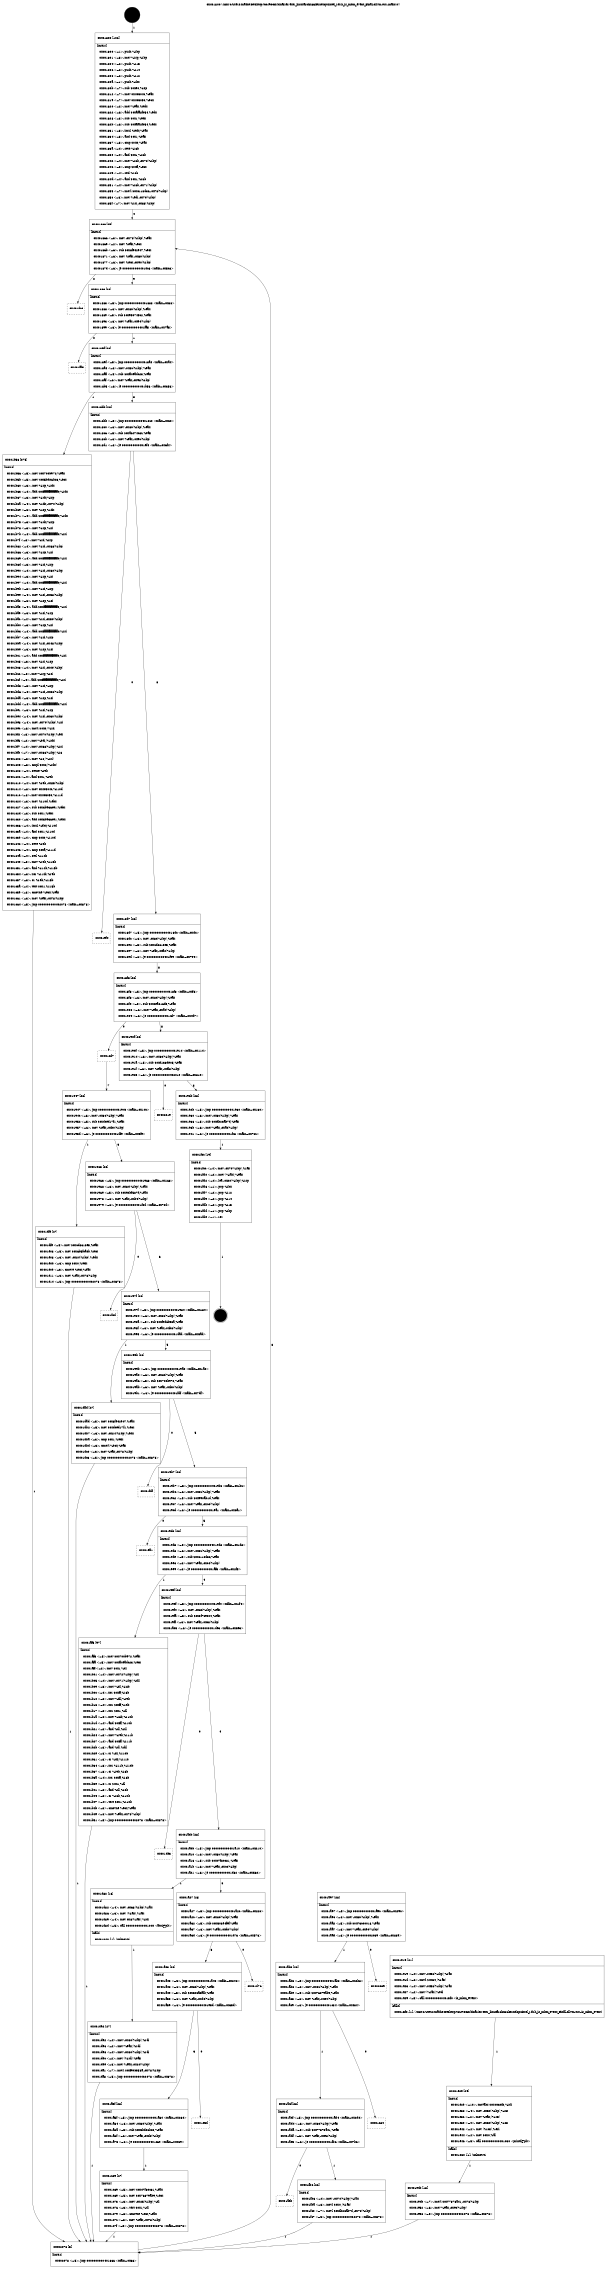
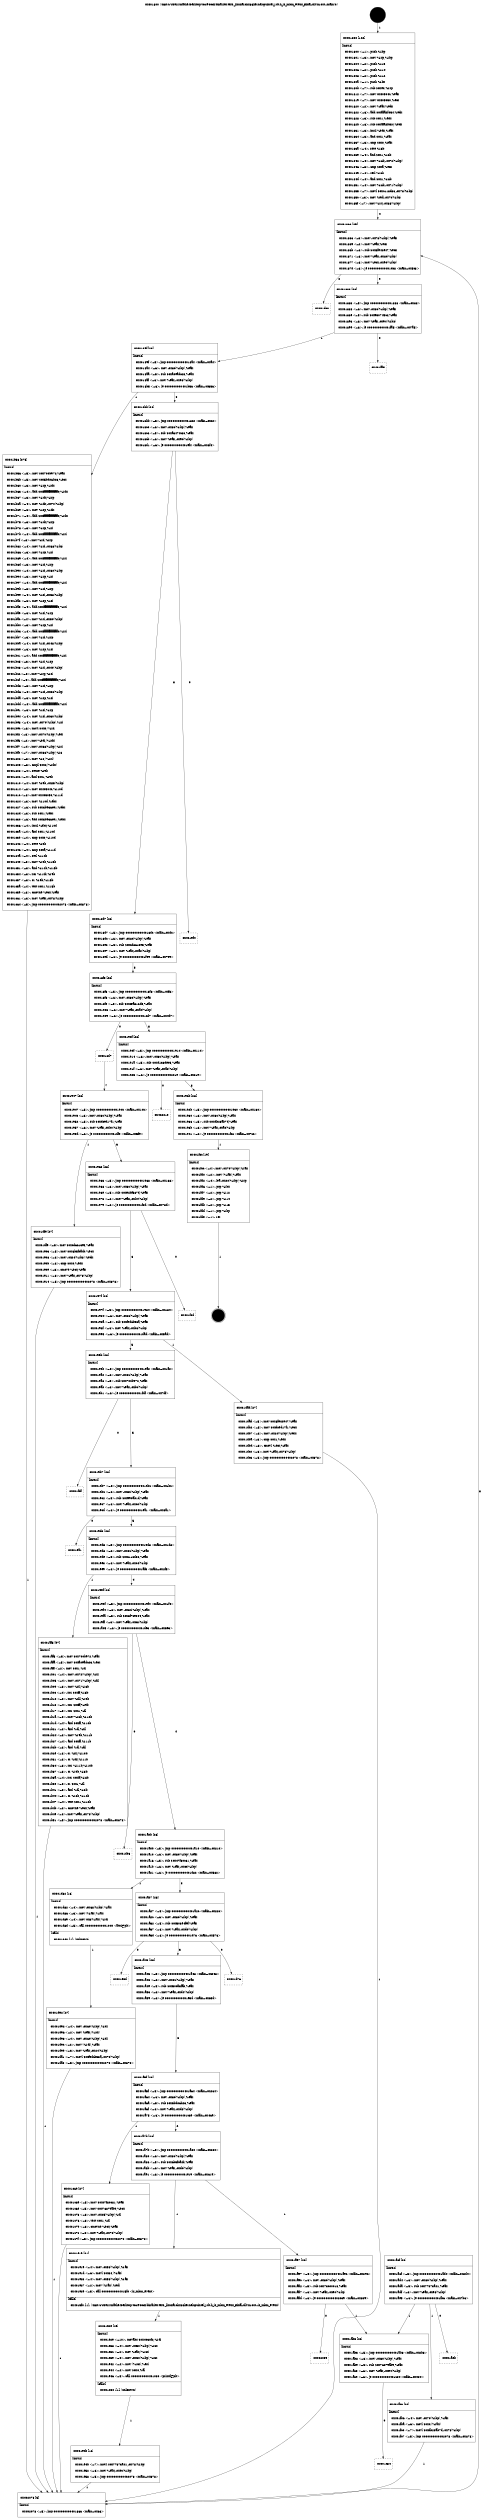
edge "0x401ab3 [28]" -> "0x401acf [28]": reversed
edge "0x401a43 [28]" -> "0x401e5d": now "0x401a27 [28]" -> "0x401e5d"
node "0x401a7b [28]": added
